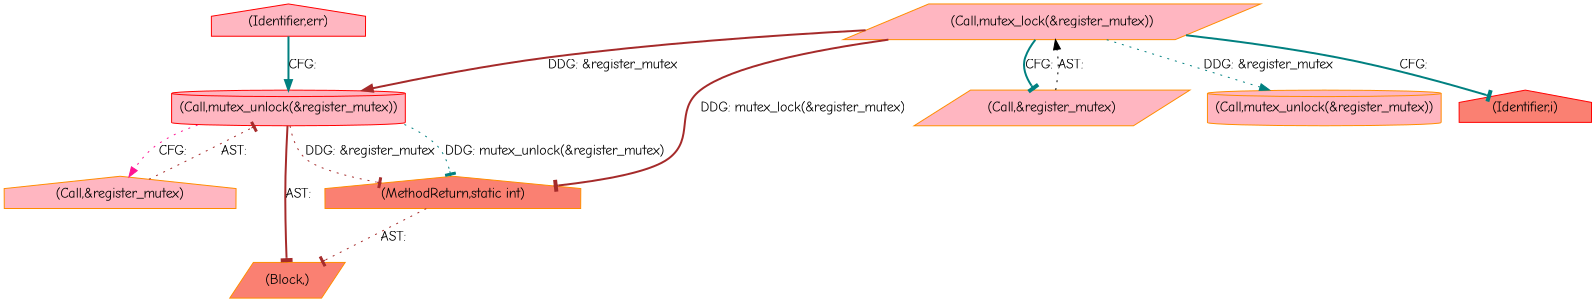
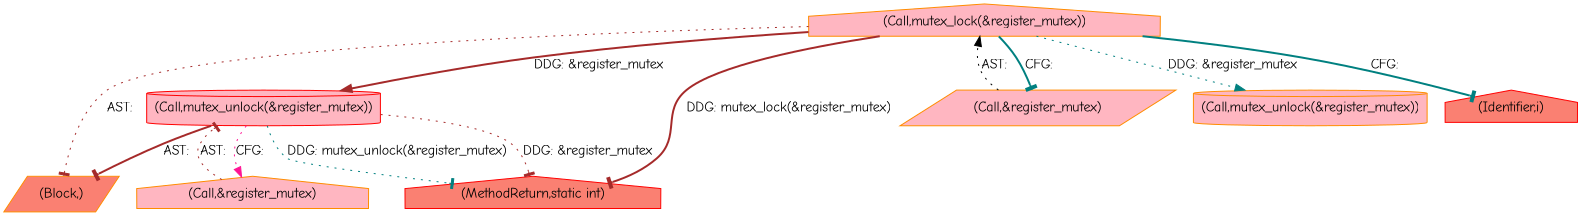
node "(Identifier,err)": removed
node "(Call,mutex_lock(&register_mutex))": shape parallelogram -> house
node "(MethodReturn,static int)": color darkorange -> red
edge "(MethodReturn,static int)" -> "(Block,)": now "(Call,mutex_lock(&register_mutex))" -> "(Block,)"
